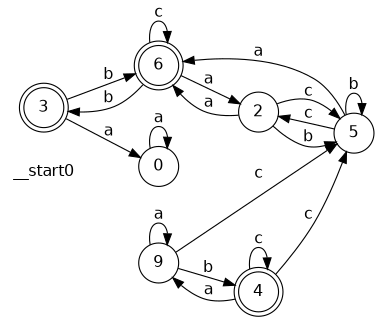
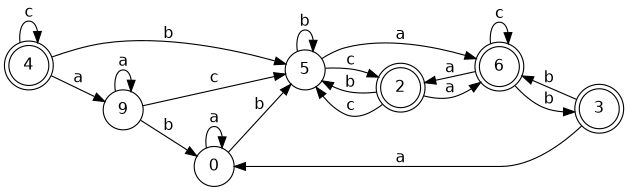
node "2": shape circle -> doublecircle
edge "0" -> "5": added, label "b"
node "__start0": removed
edge "4" -> "5": label "c" -> "b"
edge "9" -> "4": now "9" -> "0"
